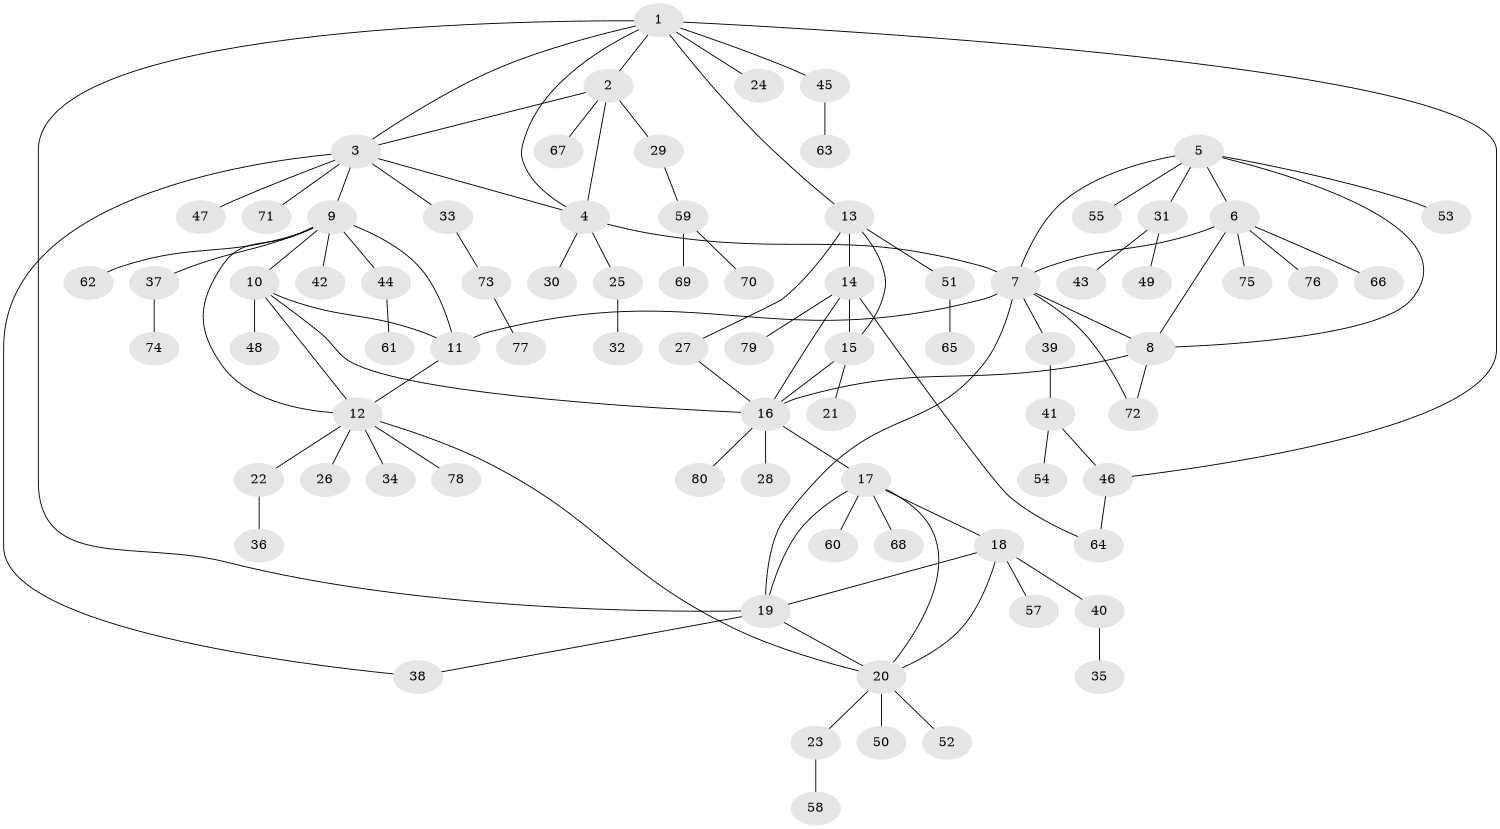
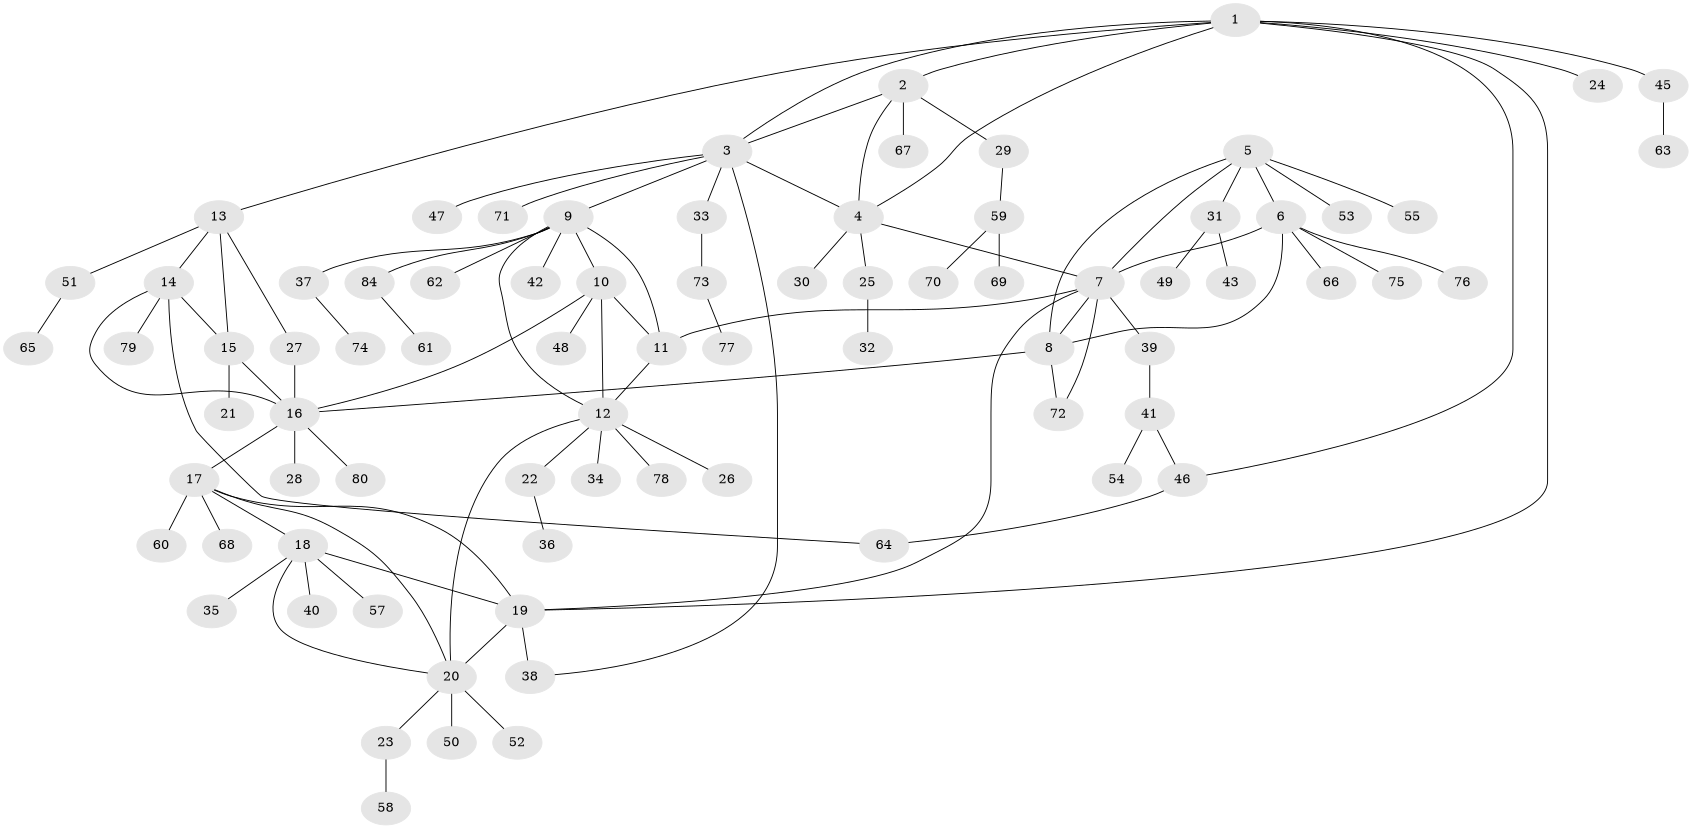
node "44": label "44" -> "84"
edge "40" -- "35": now "18" -- "35"
